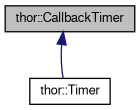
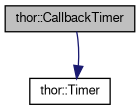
edge "thor::Timer" -> "thor::CallbackTimer": reversed
